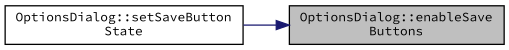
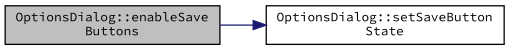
edge "OptionsDialog::setSaveButton State" -> "OptionsDialog::enableSave Buttons": reversed
